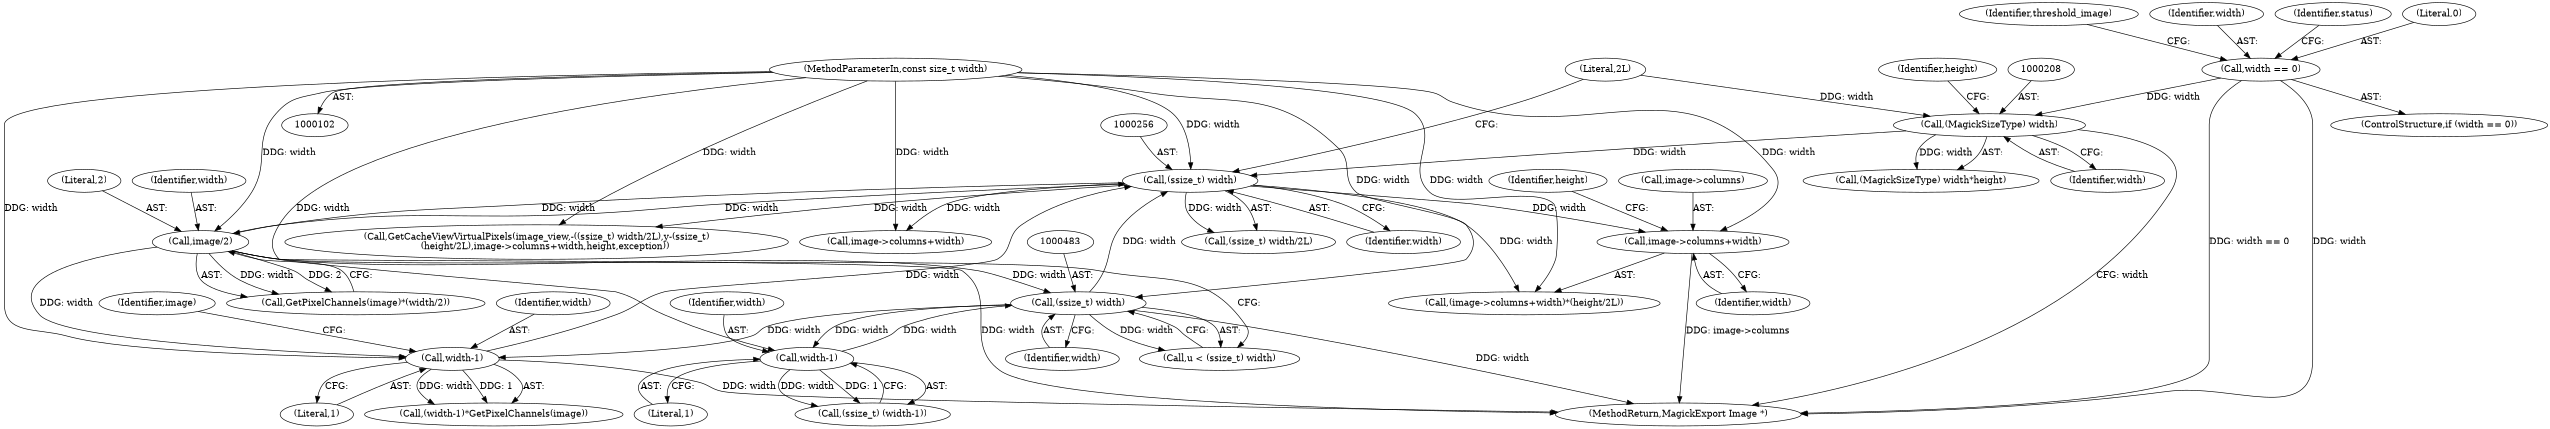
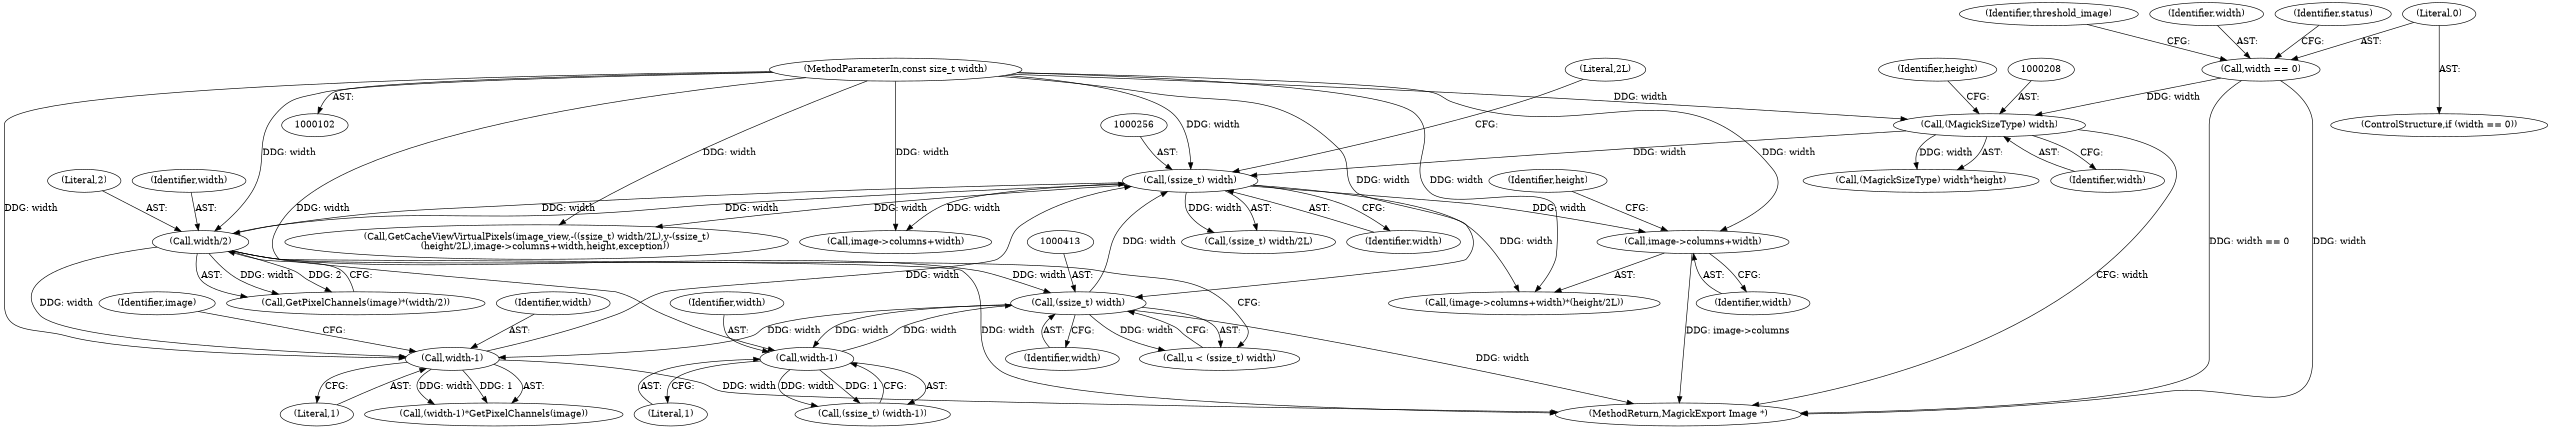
edge "(Literal,2L)" -> "(Call,(MagickSizeType) width)": now "(MethodParameterIn,const size_t width)" -> "(Call,(MagickSizeType) width)"
edge "(Call,width == 0)" -> "(ControlStructure,if (width == 0))": now "(Literal,0)" -> "(ControlStructure,if (width == 0))"
node "(Call,image->columns)": removed
node "(Call,image/2)": label "(Call,image/2)" -> "(Call,width/2)"
node "1000483": label "1000483" -> "1000413"
